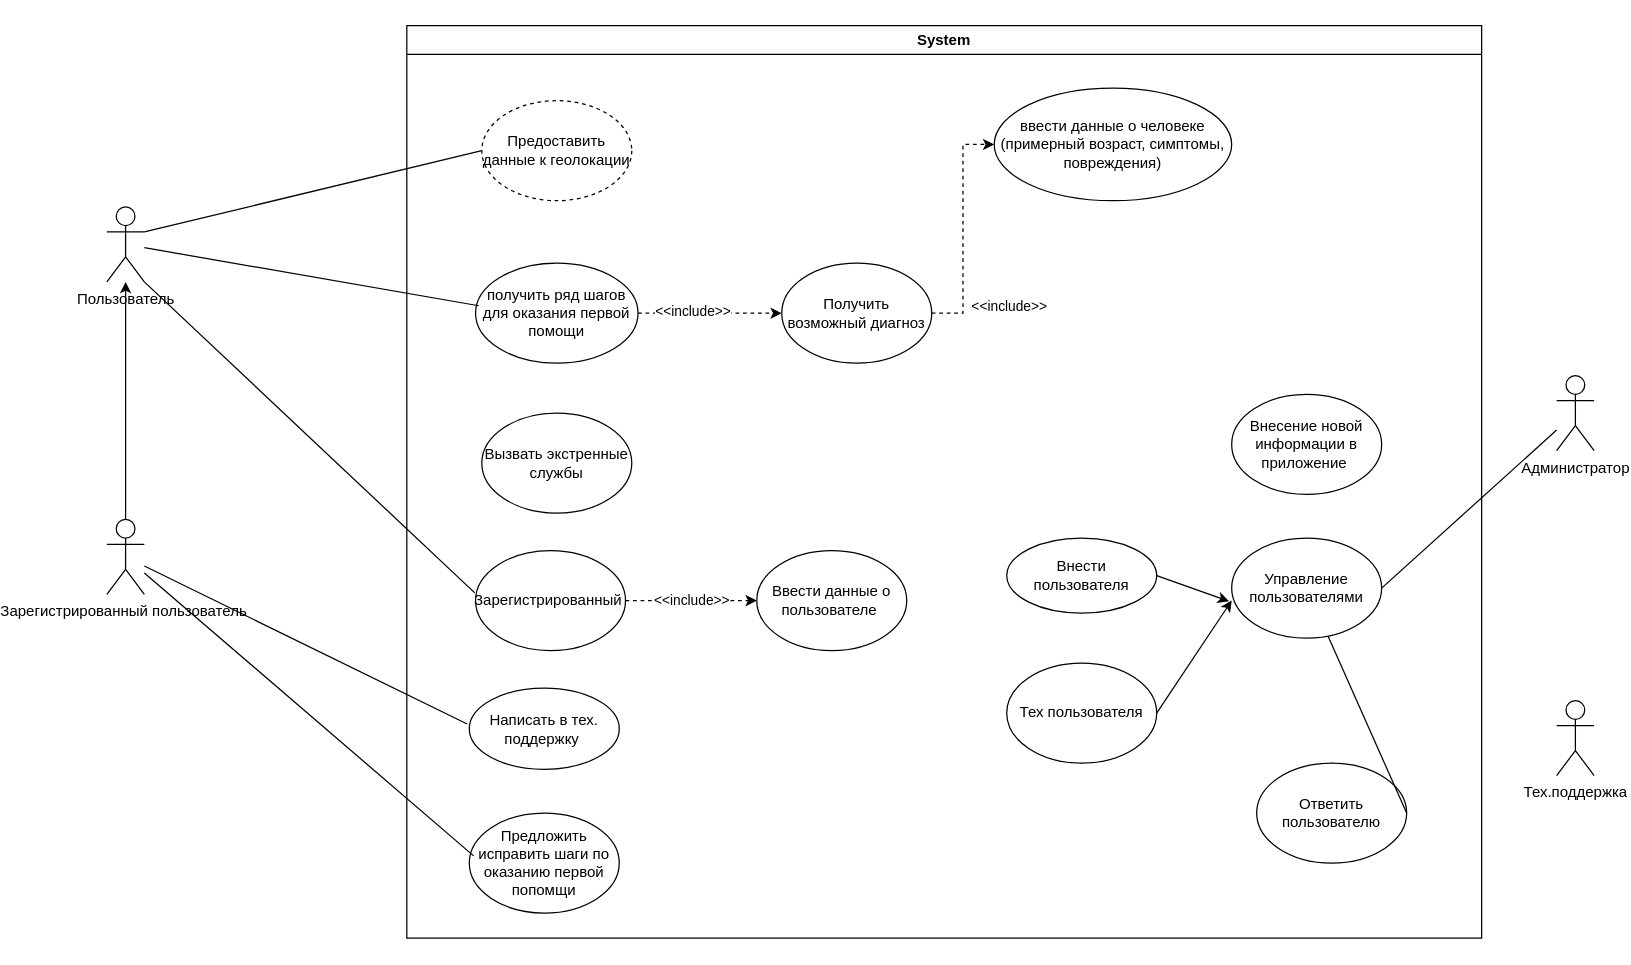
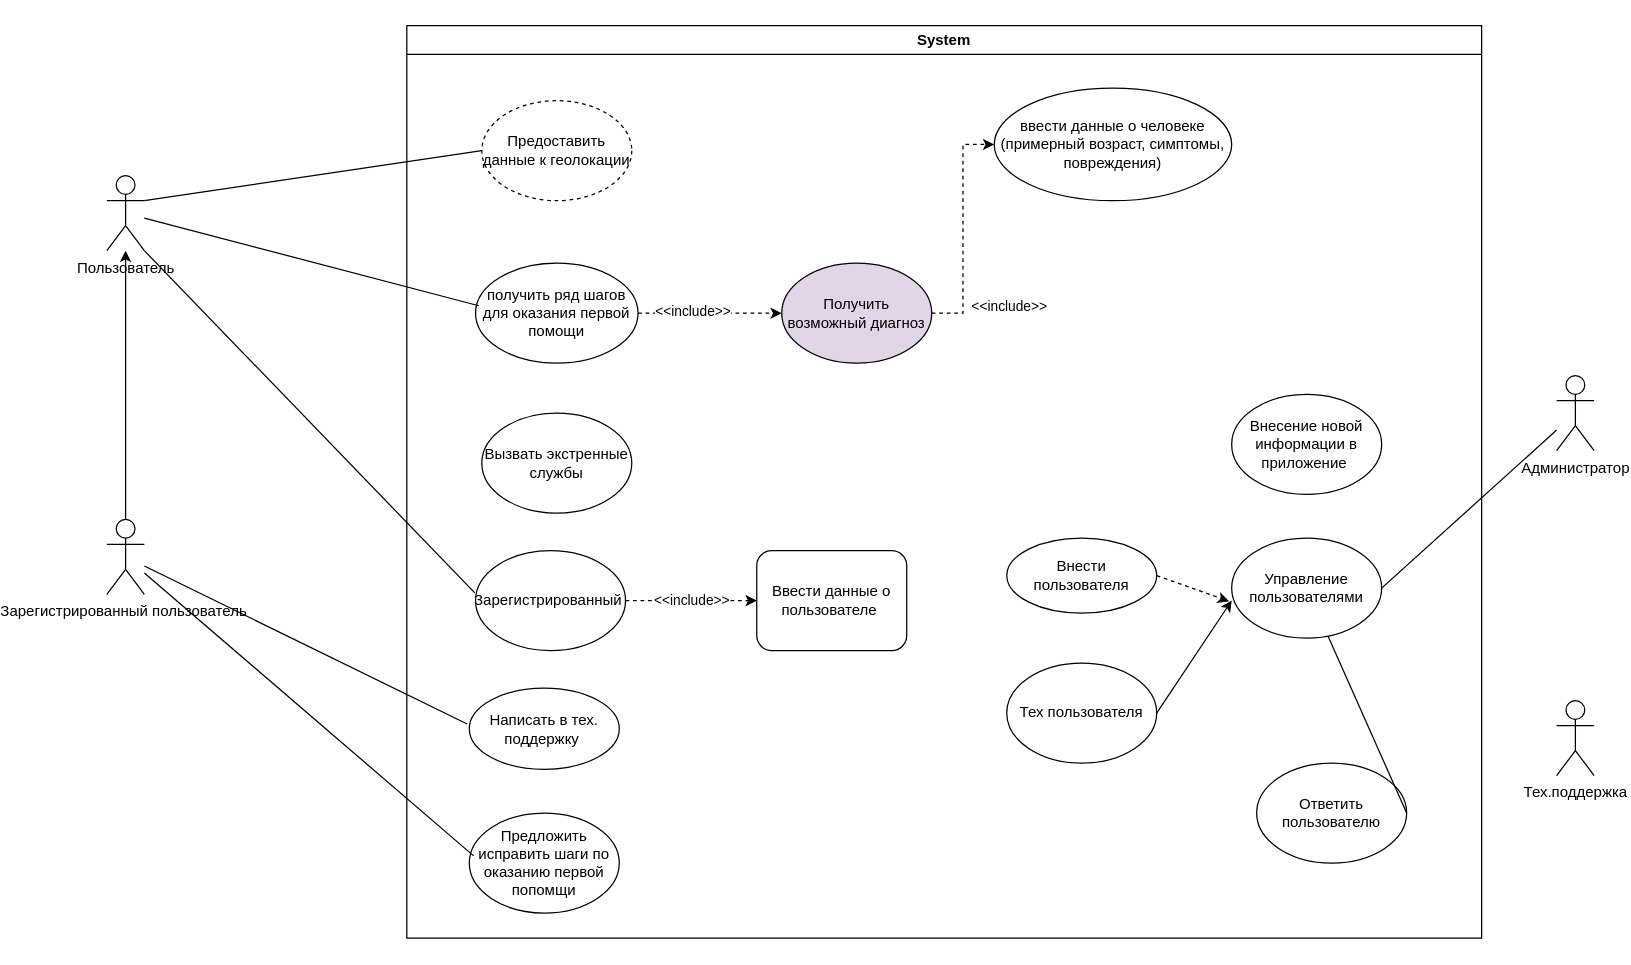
node "Пользователь": moved (126, 244) -> (126, 213)
node "Получить возможный диагноз": fillcolor #ffffff -> #e1d5e7
edge "Внести пользователя" -> "Управление пользователями": style solid -> dashed
node "Ввести данные о пользователе": shape ellipse -> rounded rectangle
